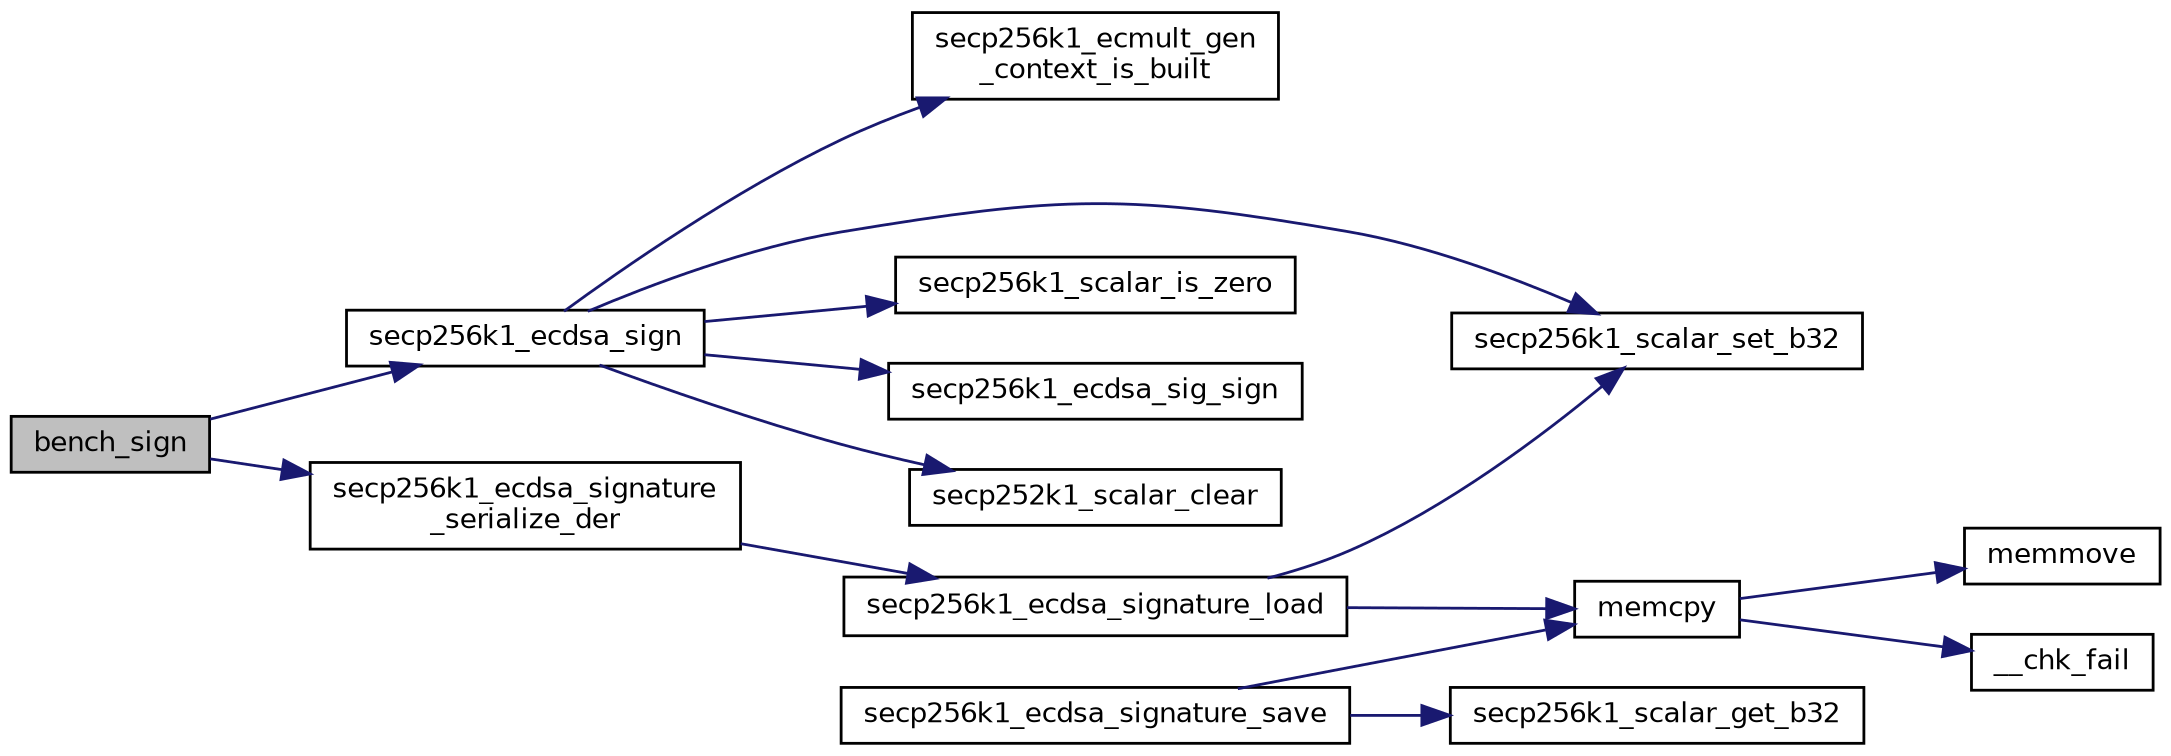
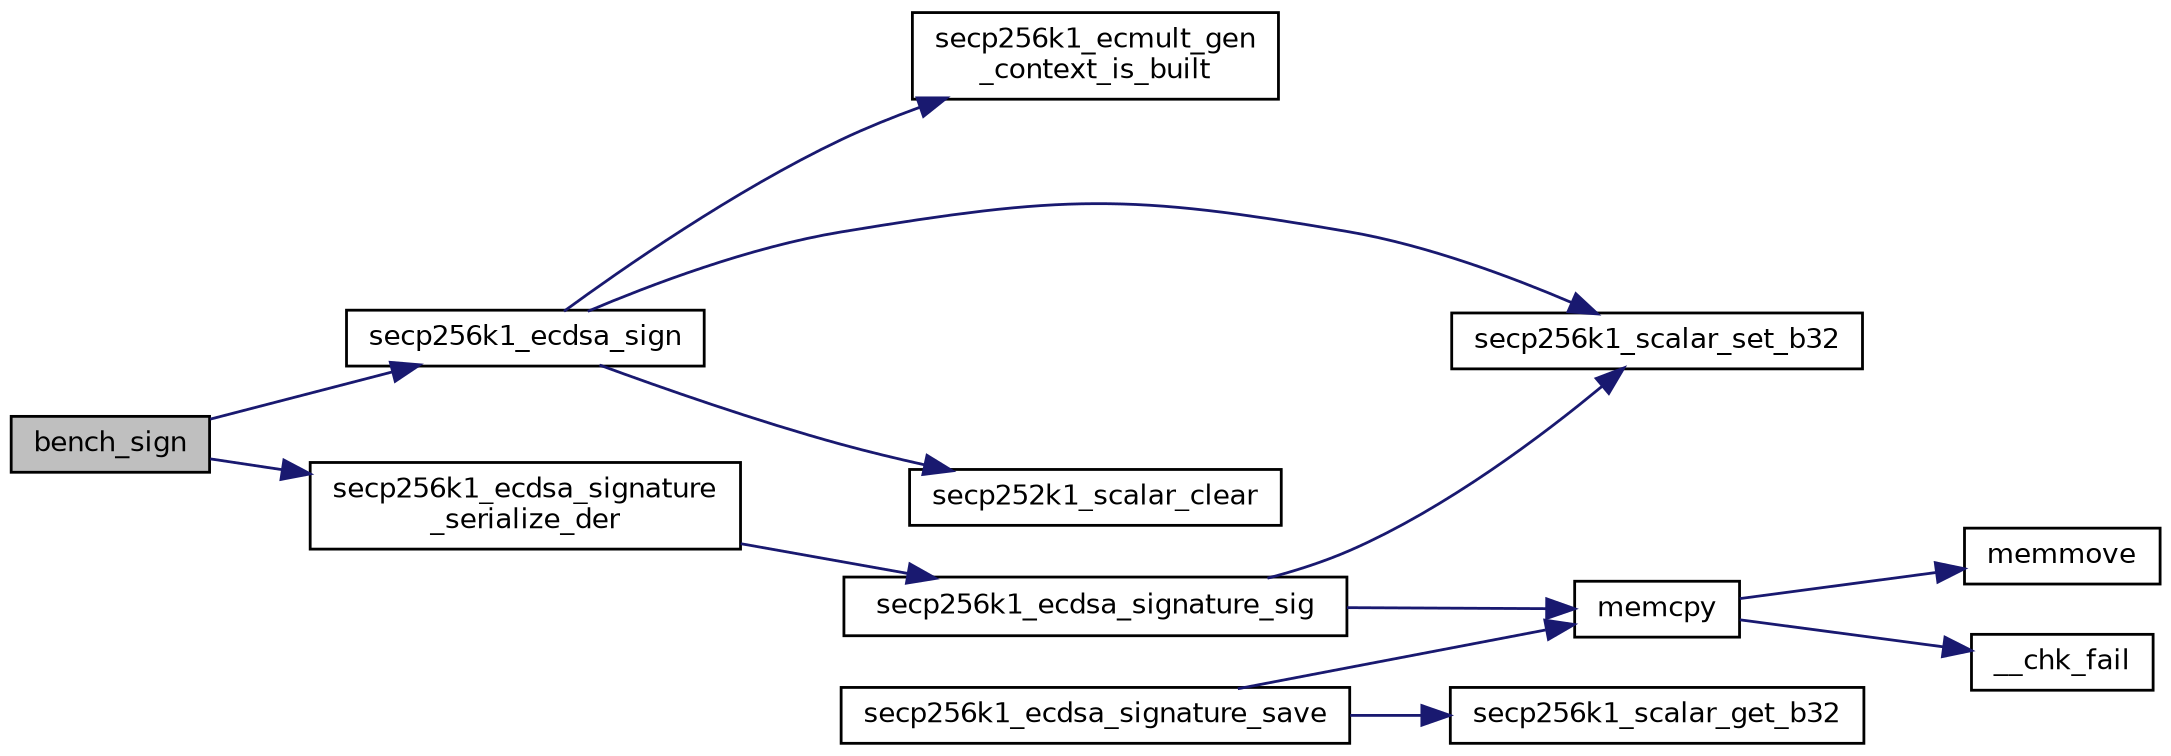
node "secp256k1_scalar_is_zero": removed
node "secp256k1_ecdsa_sig_sign": removed
node "secp256k1_ecdsa_signature_load": label "secp256k1_ecdsa_signature_load" -> "secp256k1_ecdsa_signature_sig"
